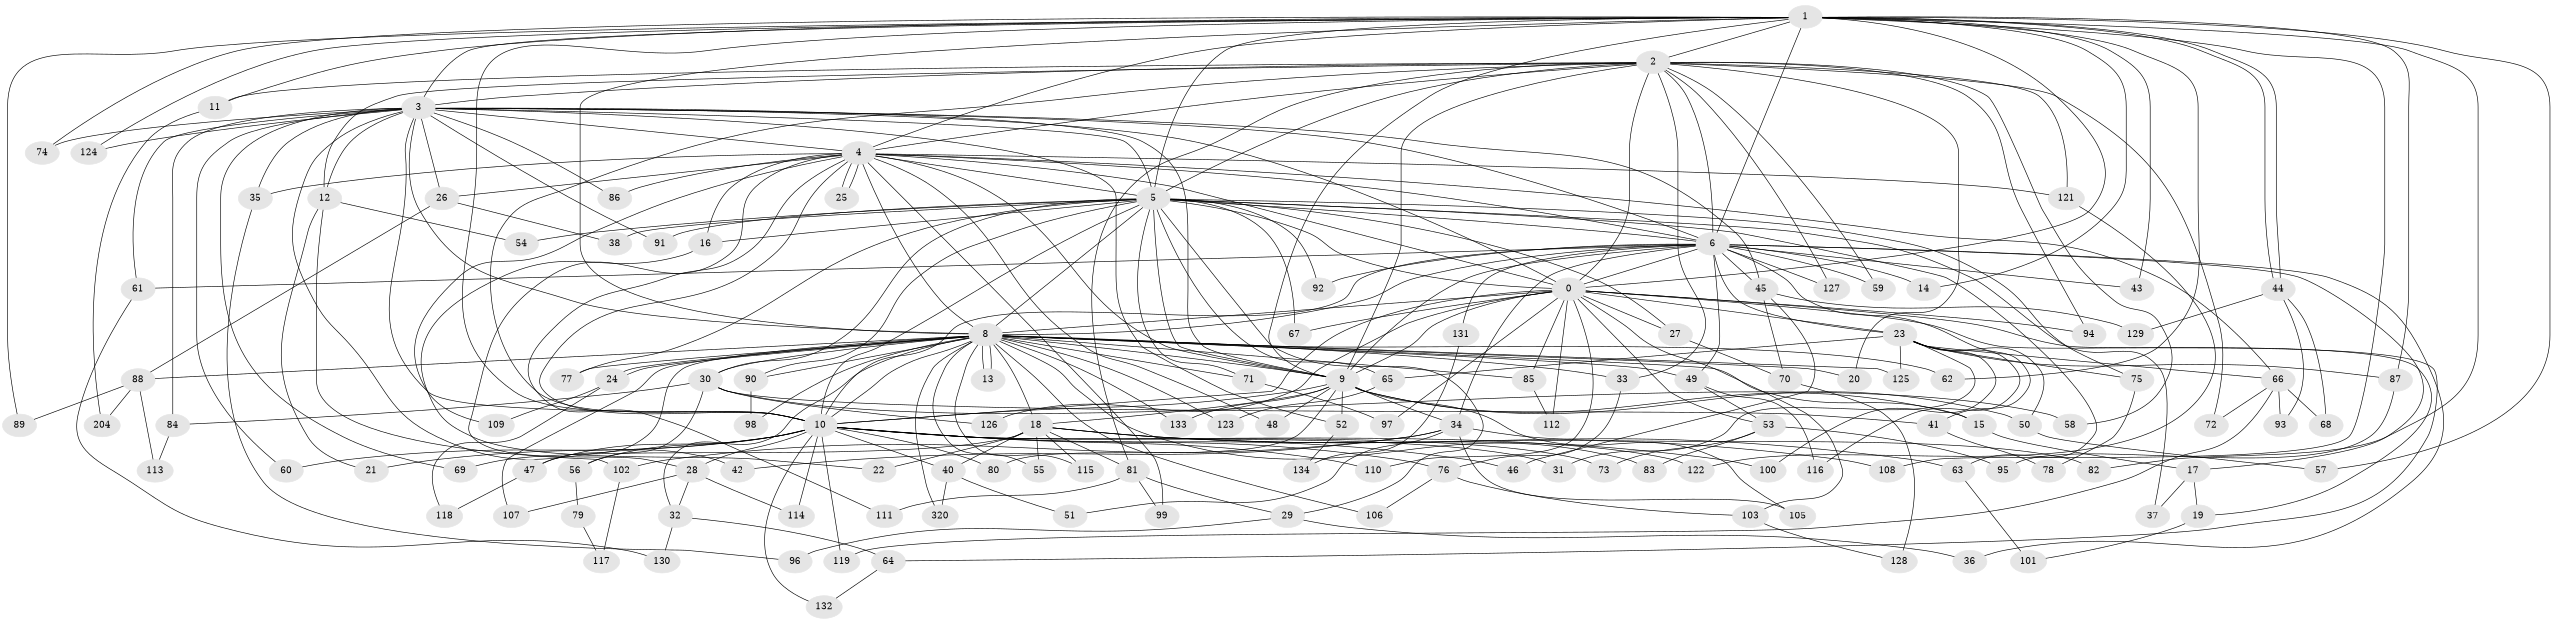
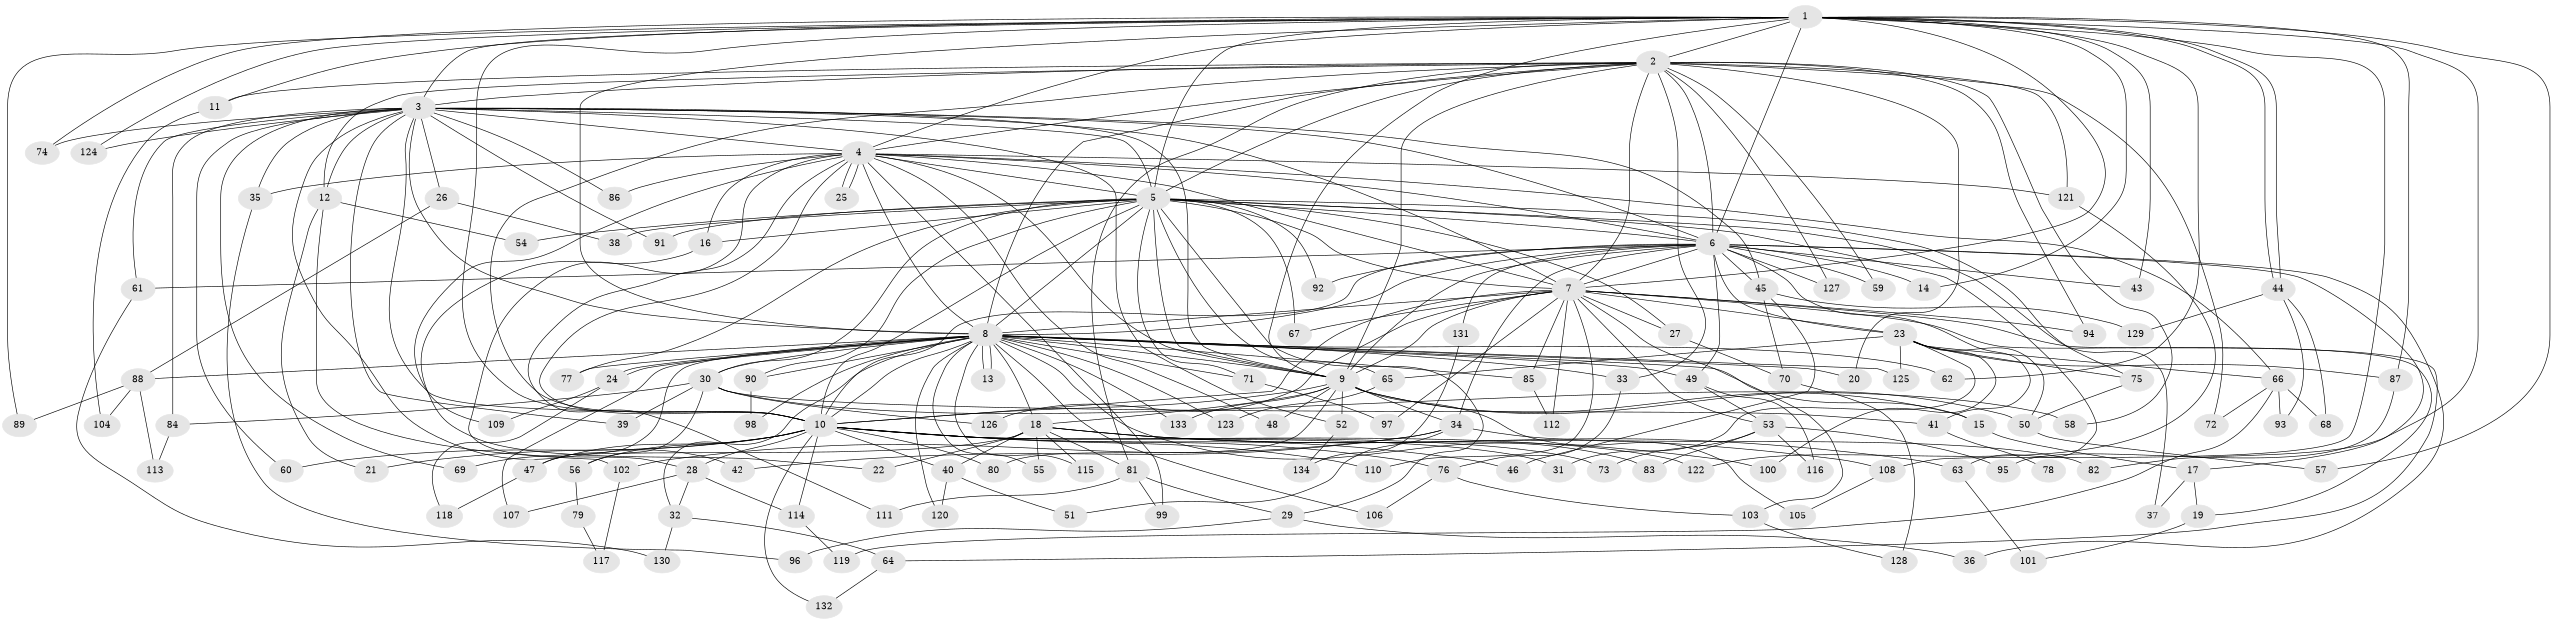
edge "2" -- "8": added
edge "4" -- "26": removed
node "0": label "0" -> "7"
edge "23" -- "116": now "53" -- "116"
node "204": label "204" -> "104"
node "39": added
edge "75" -- "78": now "75" -- "50"
edge "10" -- "119": now "114" -- "119"
edge "34" -- "105": now "108" -- "105"
node "320": label "320" -> "120"
